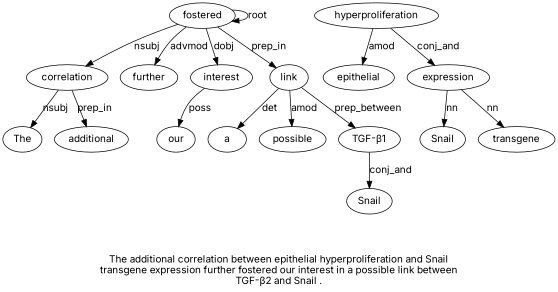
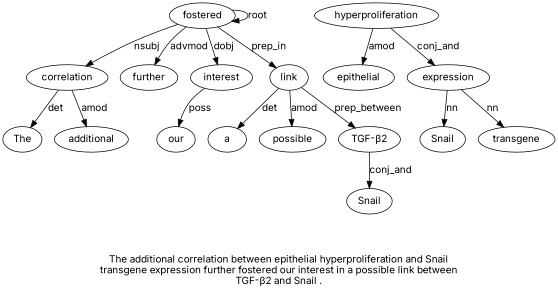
edge "correlation" -> "The": label "nsubj" -> "det"
edge "correlation" -> "additional": label "prep_in" -> "amod"
node "TGF-β1": label "TGF-β1" -> "TGF-β2"
